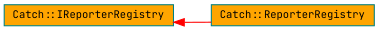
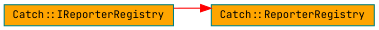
edge "Catch::ReporterRegistry" -> "Catch::IReporterRegistry": reversed
